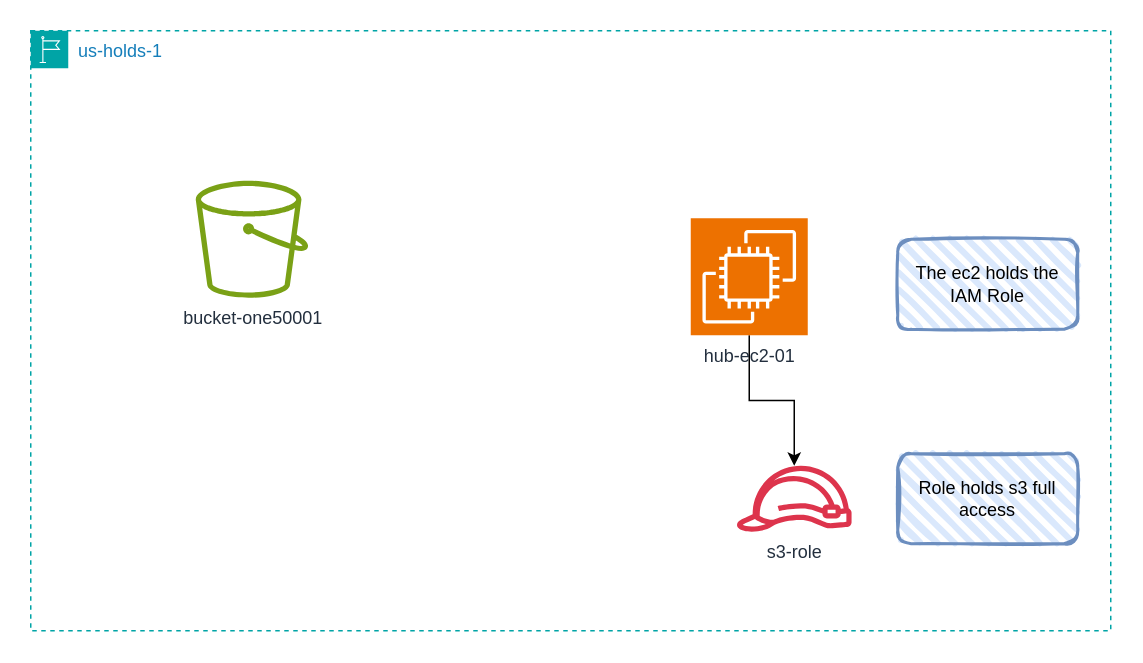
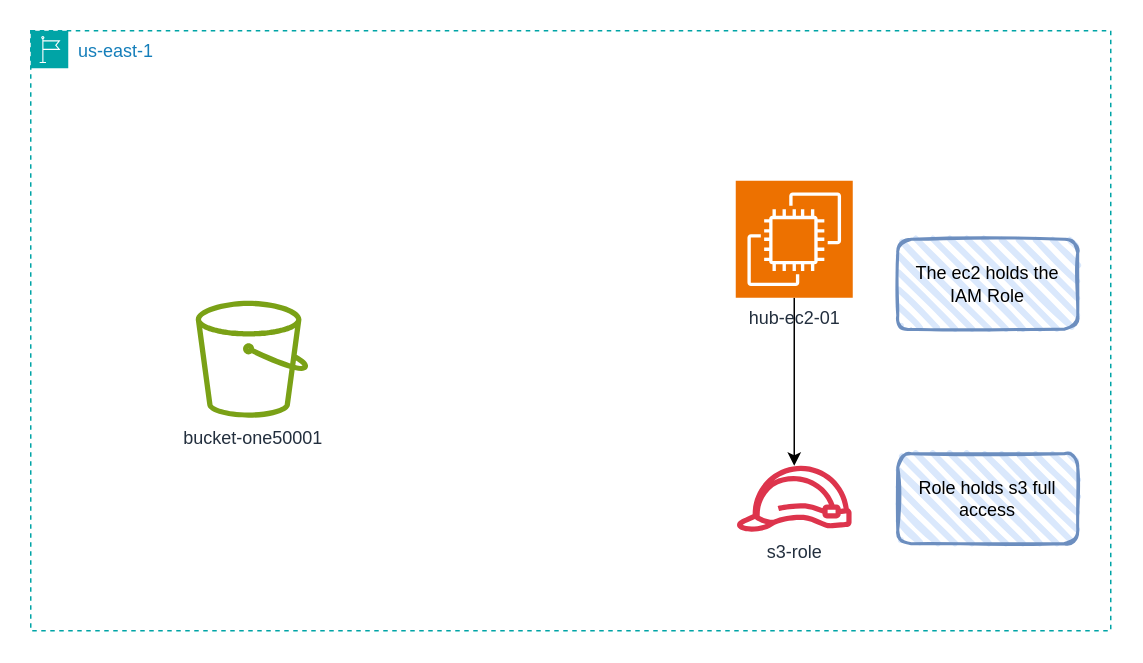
node "us-holds-1": label "us-holds-1" -> "us-east-1"
node "bucket-one50001": moved (252, 239) -> (252, 359)
node "hub-ec2-01": moved (749, 277) -> (794, 239)
